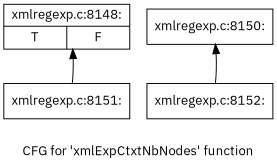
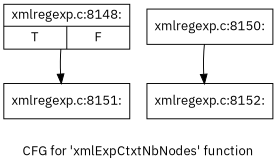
edge "xmlregexp.c:8152:" -> "xmlregexp.c:8150:": reversed
edge "xmlregexp.c:8151:" -> "xmlregexp.c:8148:": reversed
